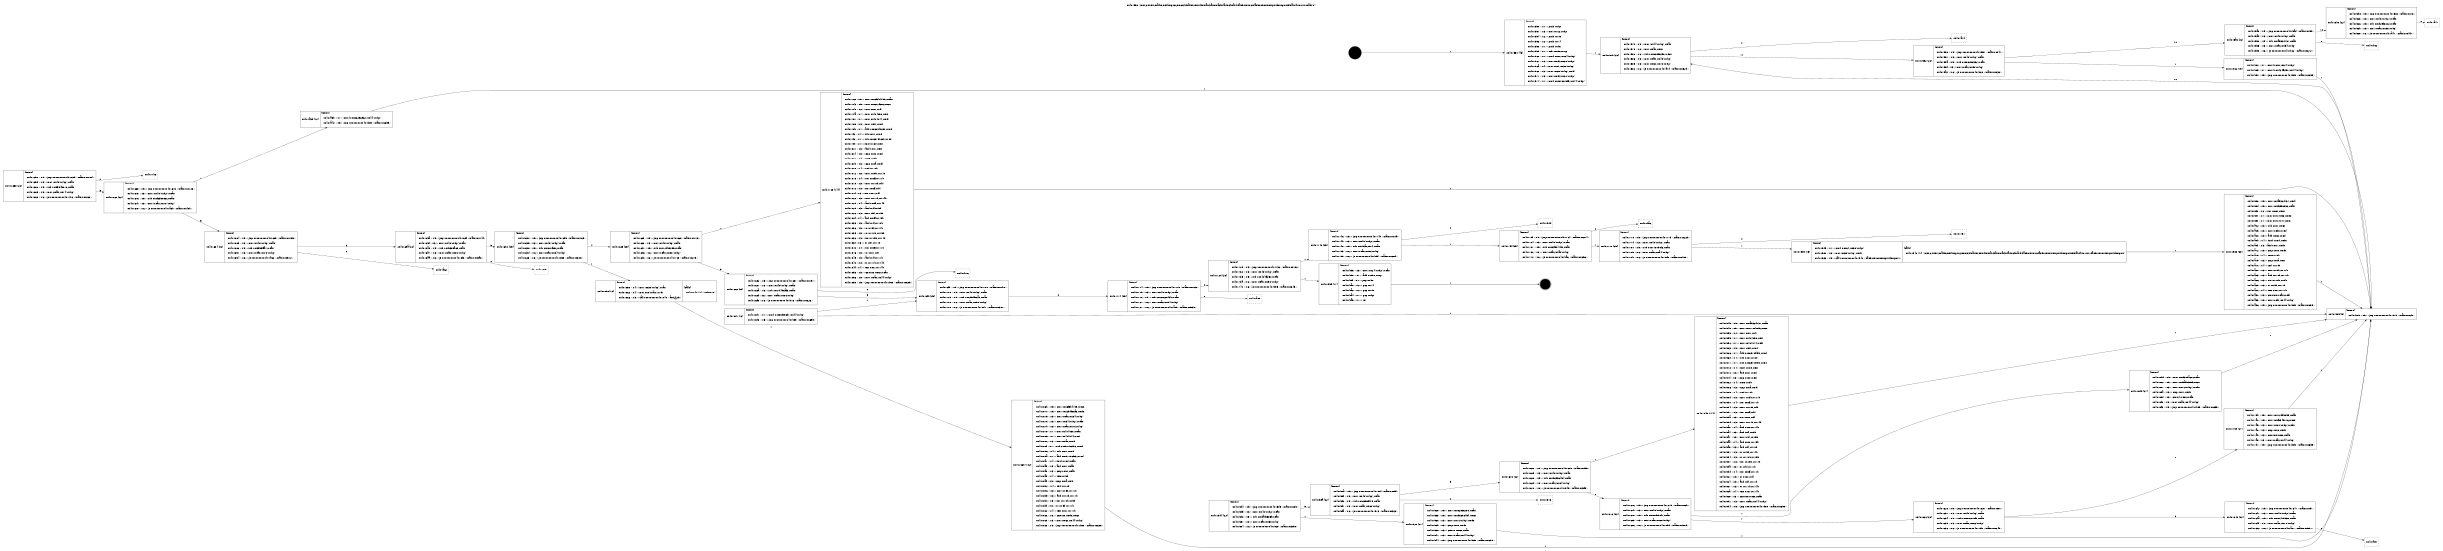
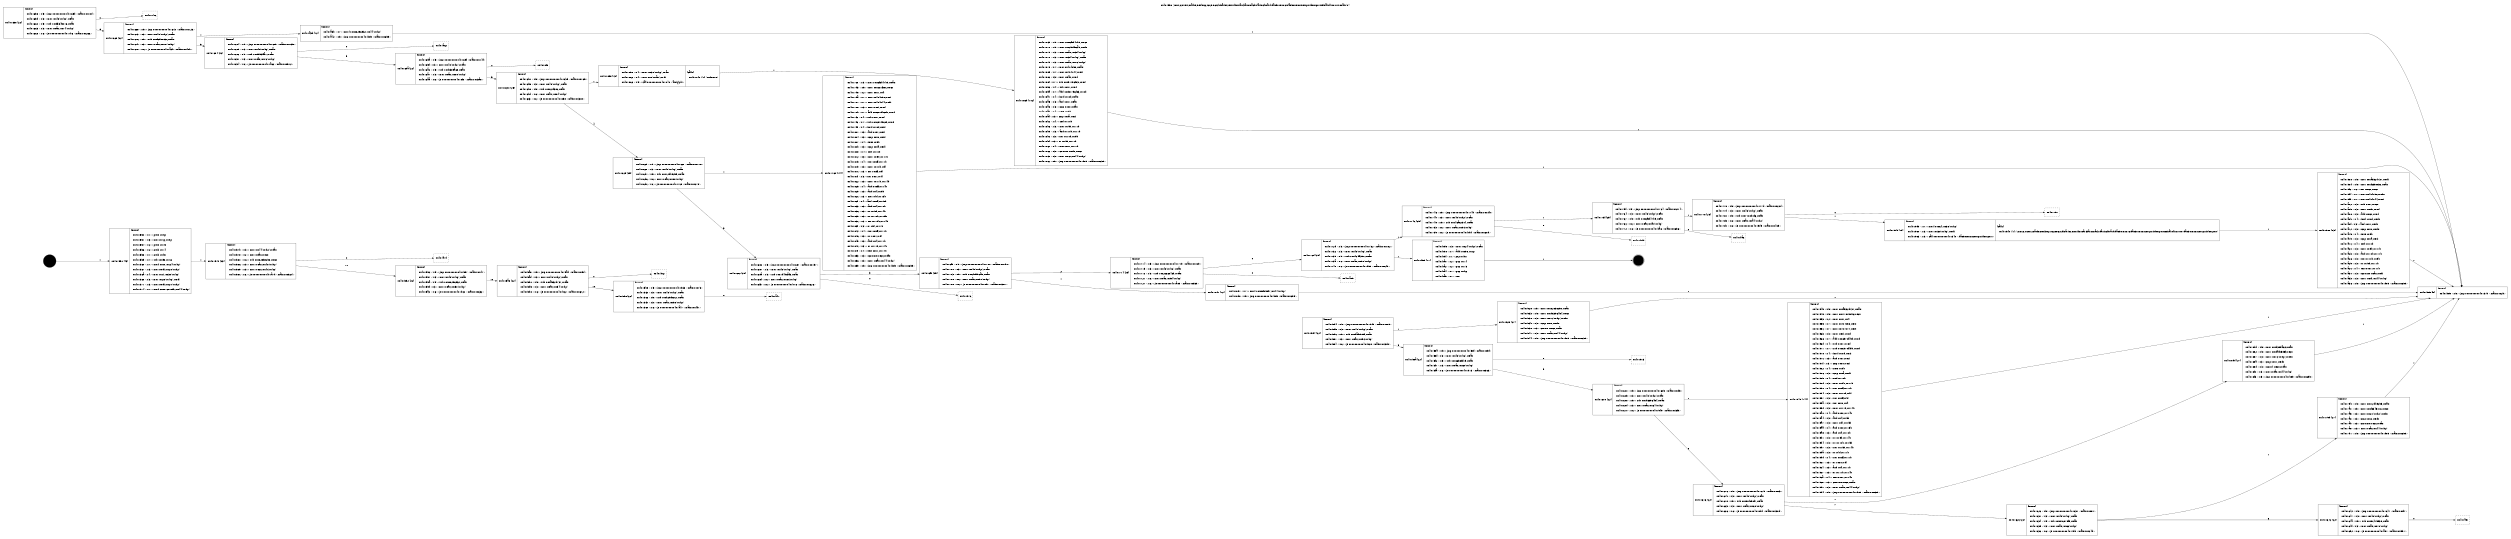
node "0x401b82 [19]": removed
edge "0x401be9 [5]" -> "0x40157b [23]": removed, label "10"
edge "0x4018d1 [12]" -> "0x4016fb [25]": reversed
